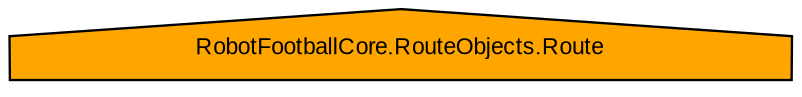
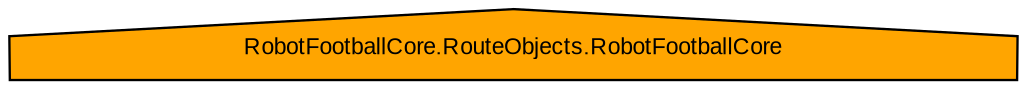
node "RobotFootballCore.RouteObjects.Route": label "RobotFootballCore.RouteObjects.Route" -> "RobotFootballCore.RouteObjects.RobotFootballCore"
